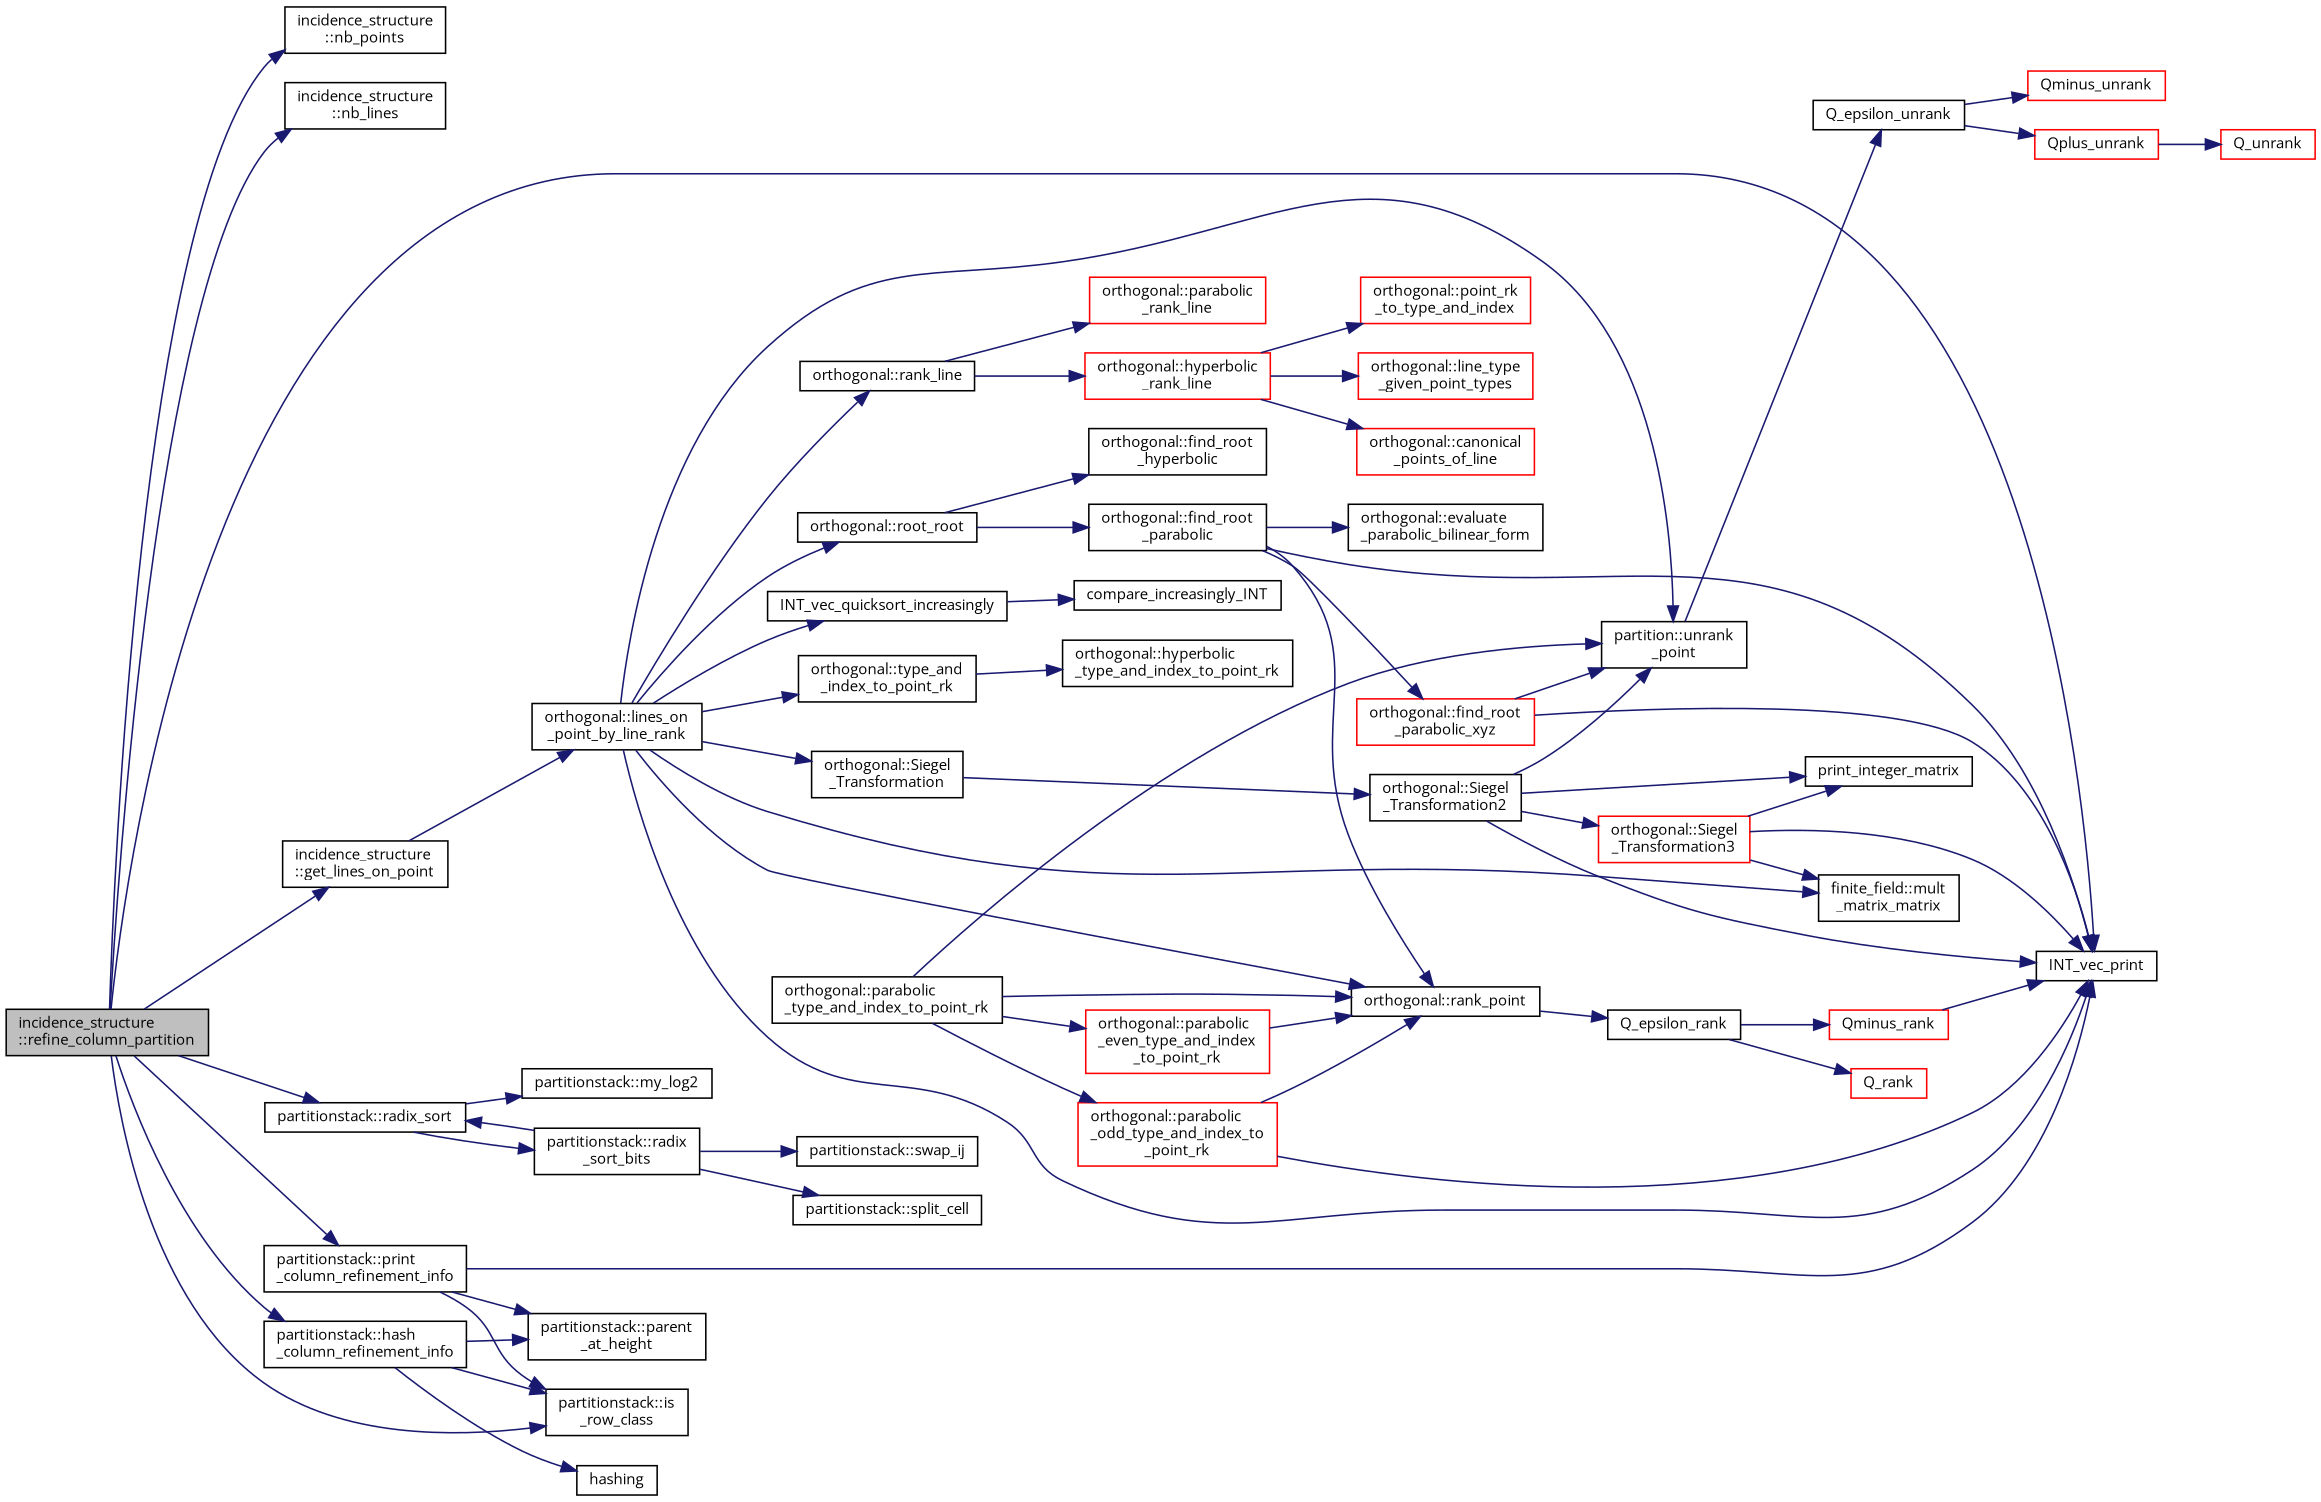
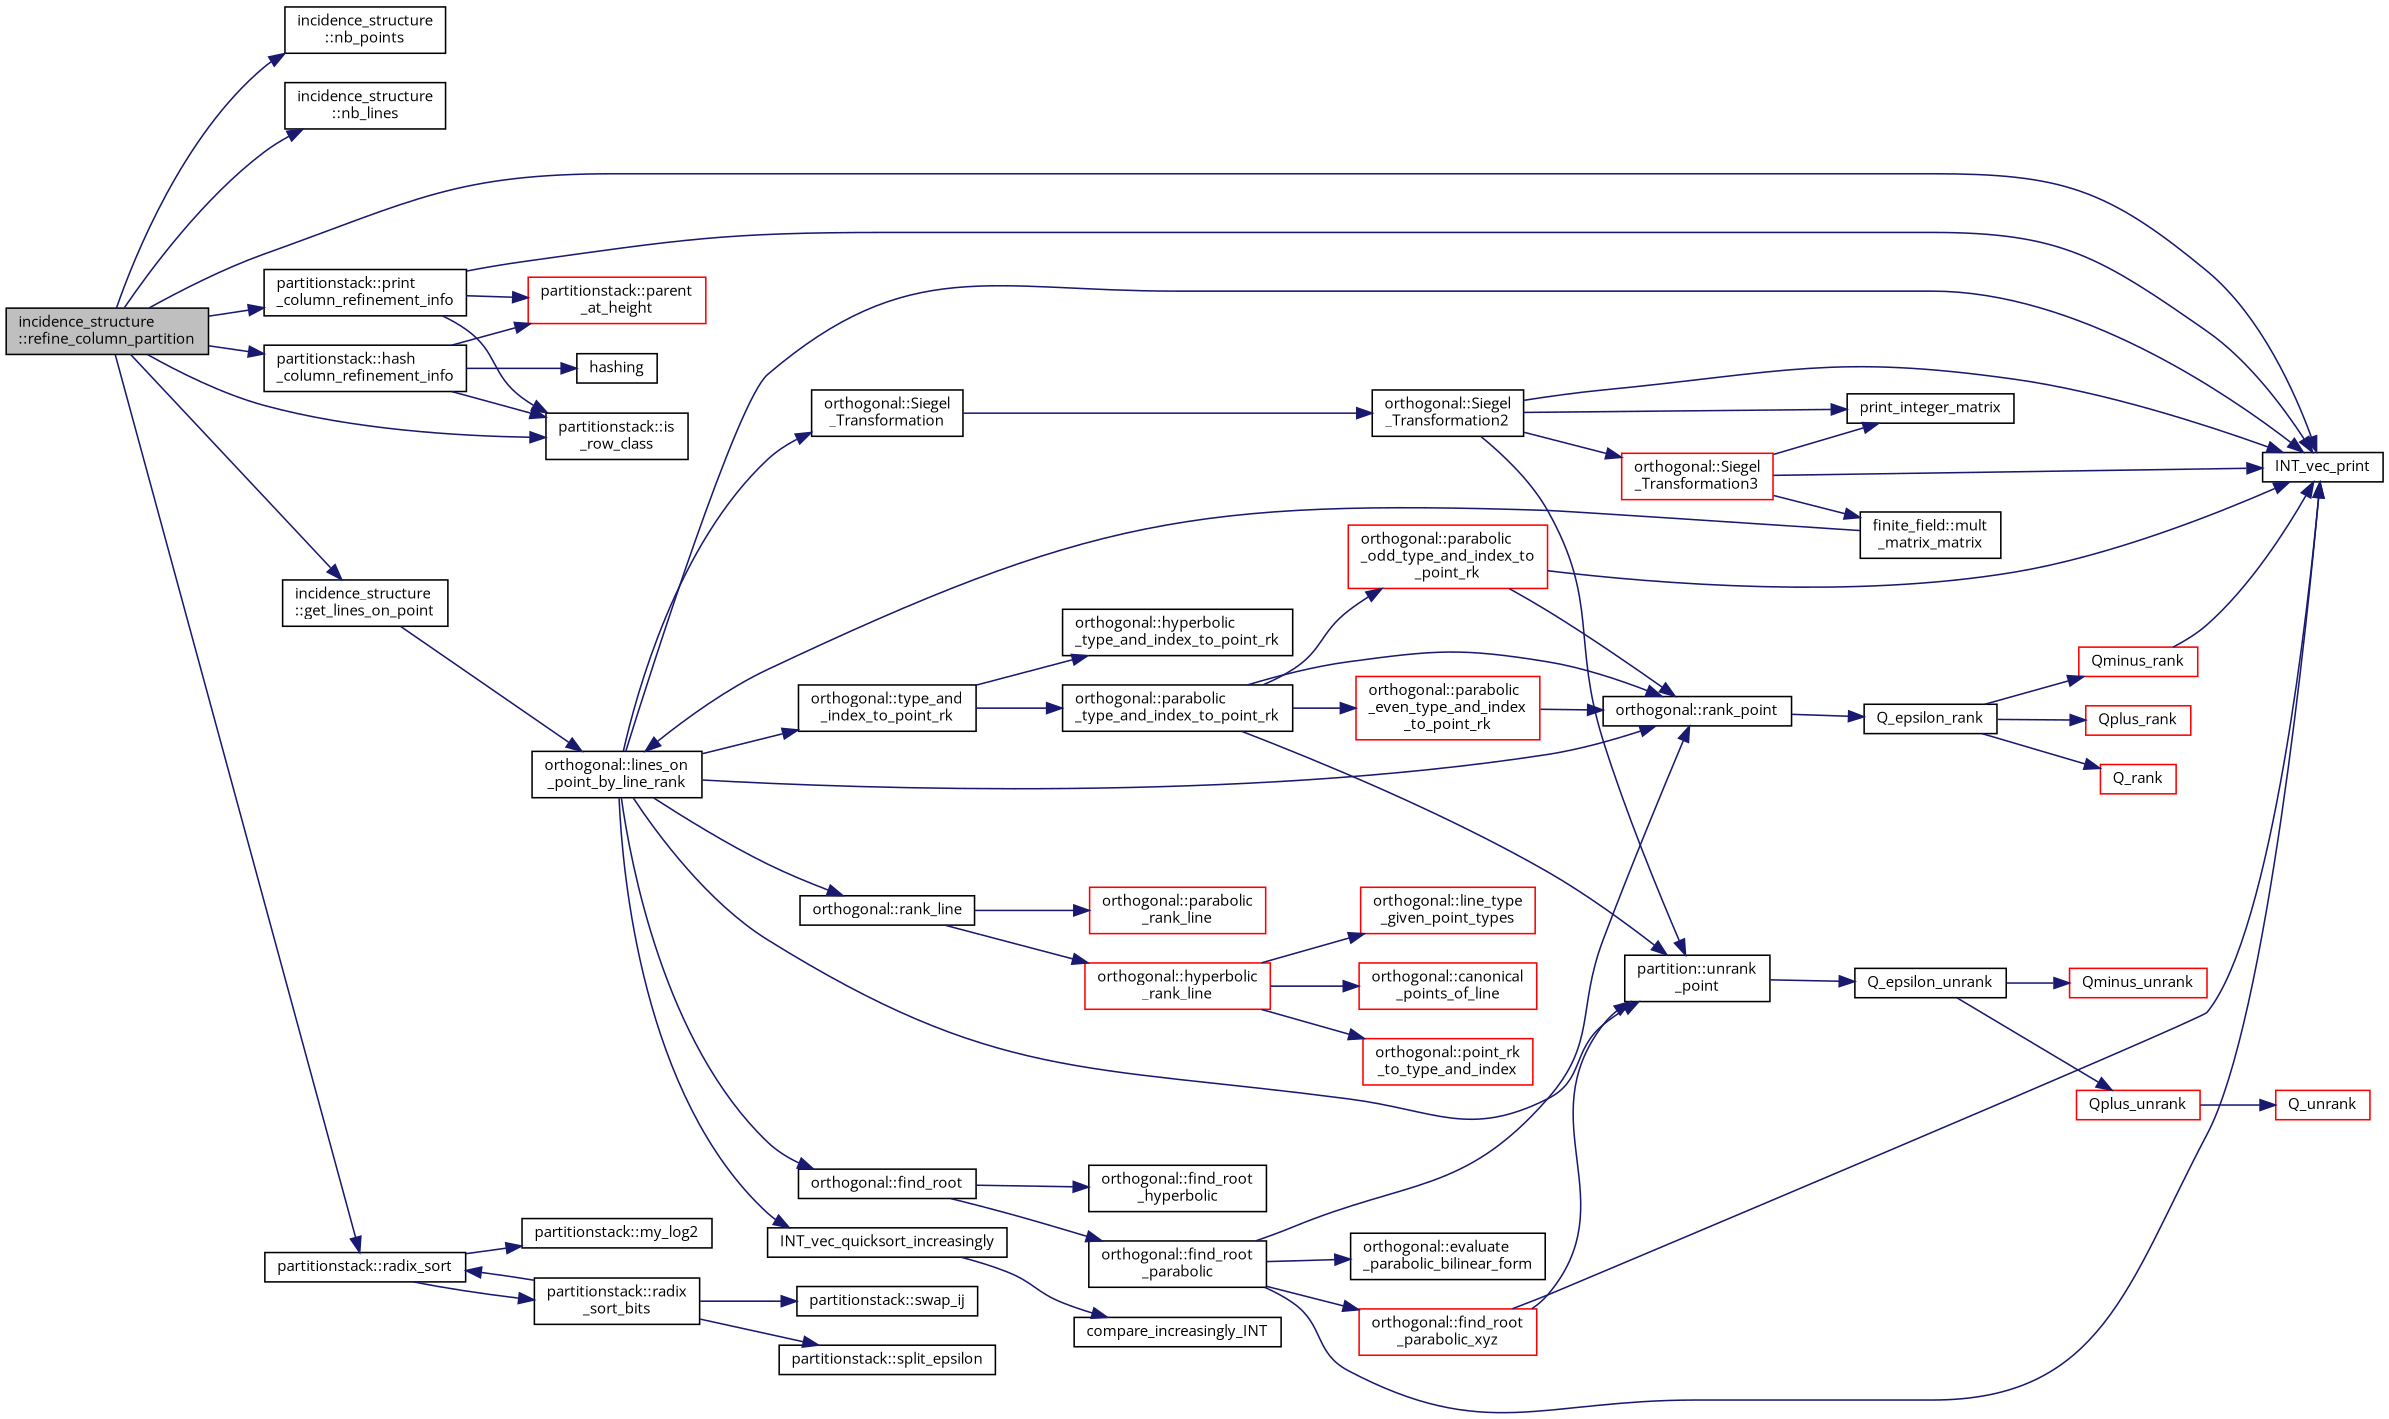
node "orthogonal::root_root": label "orthogonal::root_root" -> "orthogonal::find_root"
edge "orthogonal::type_and _index_to_point_rk" -> "orthogonal::parabolic _type_and_index_to_point_rk": added
node "Qplus_rank": added
edge "orthogonal::lines_on _point_by_line_rank" -> "finite_field::mult _matrix_matrix": reversed
node "partitionstack::split_cell": label "partitionstack::split_cell" -> "partitionstack::split_epsilon"
node "partitionstack::parent _at_height": color black -> red
